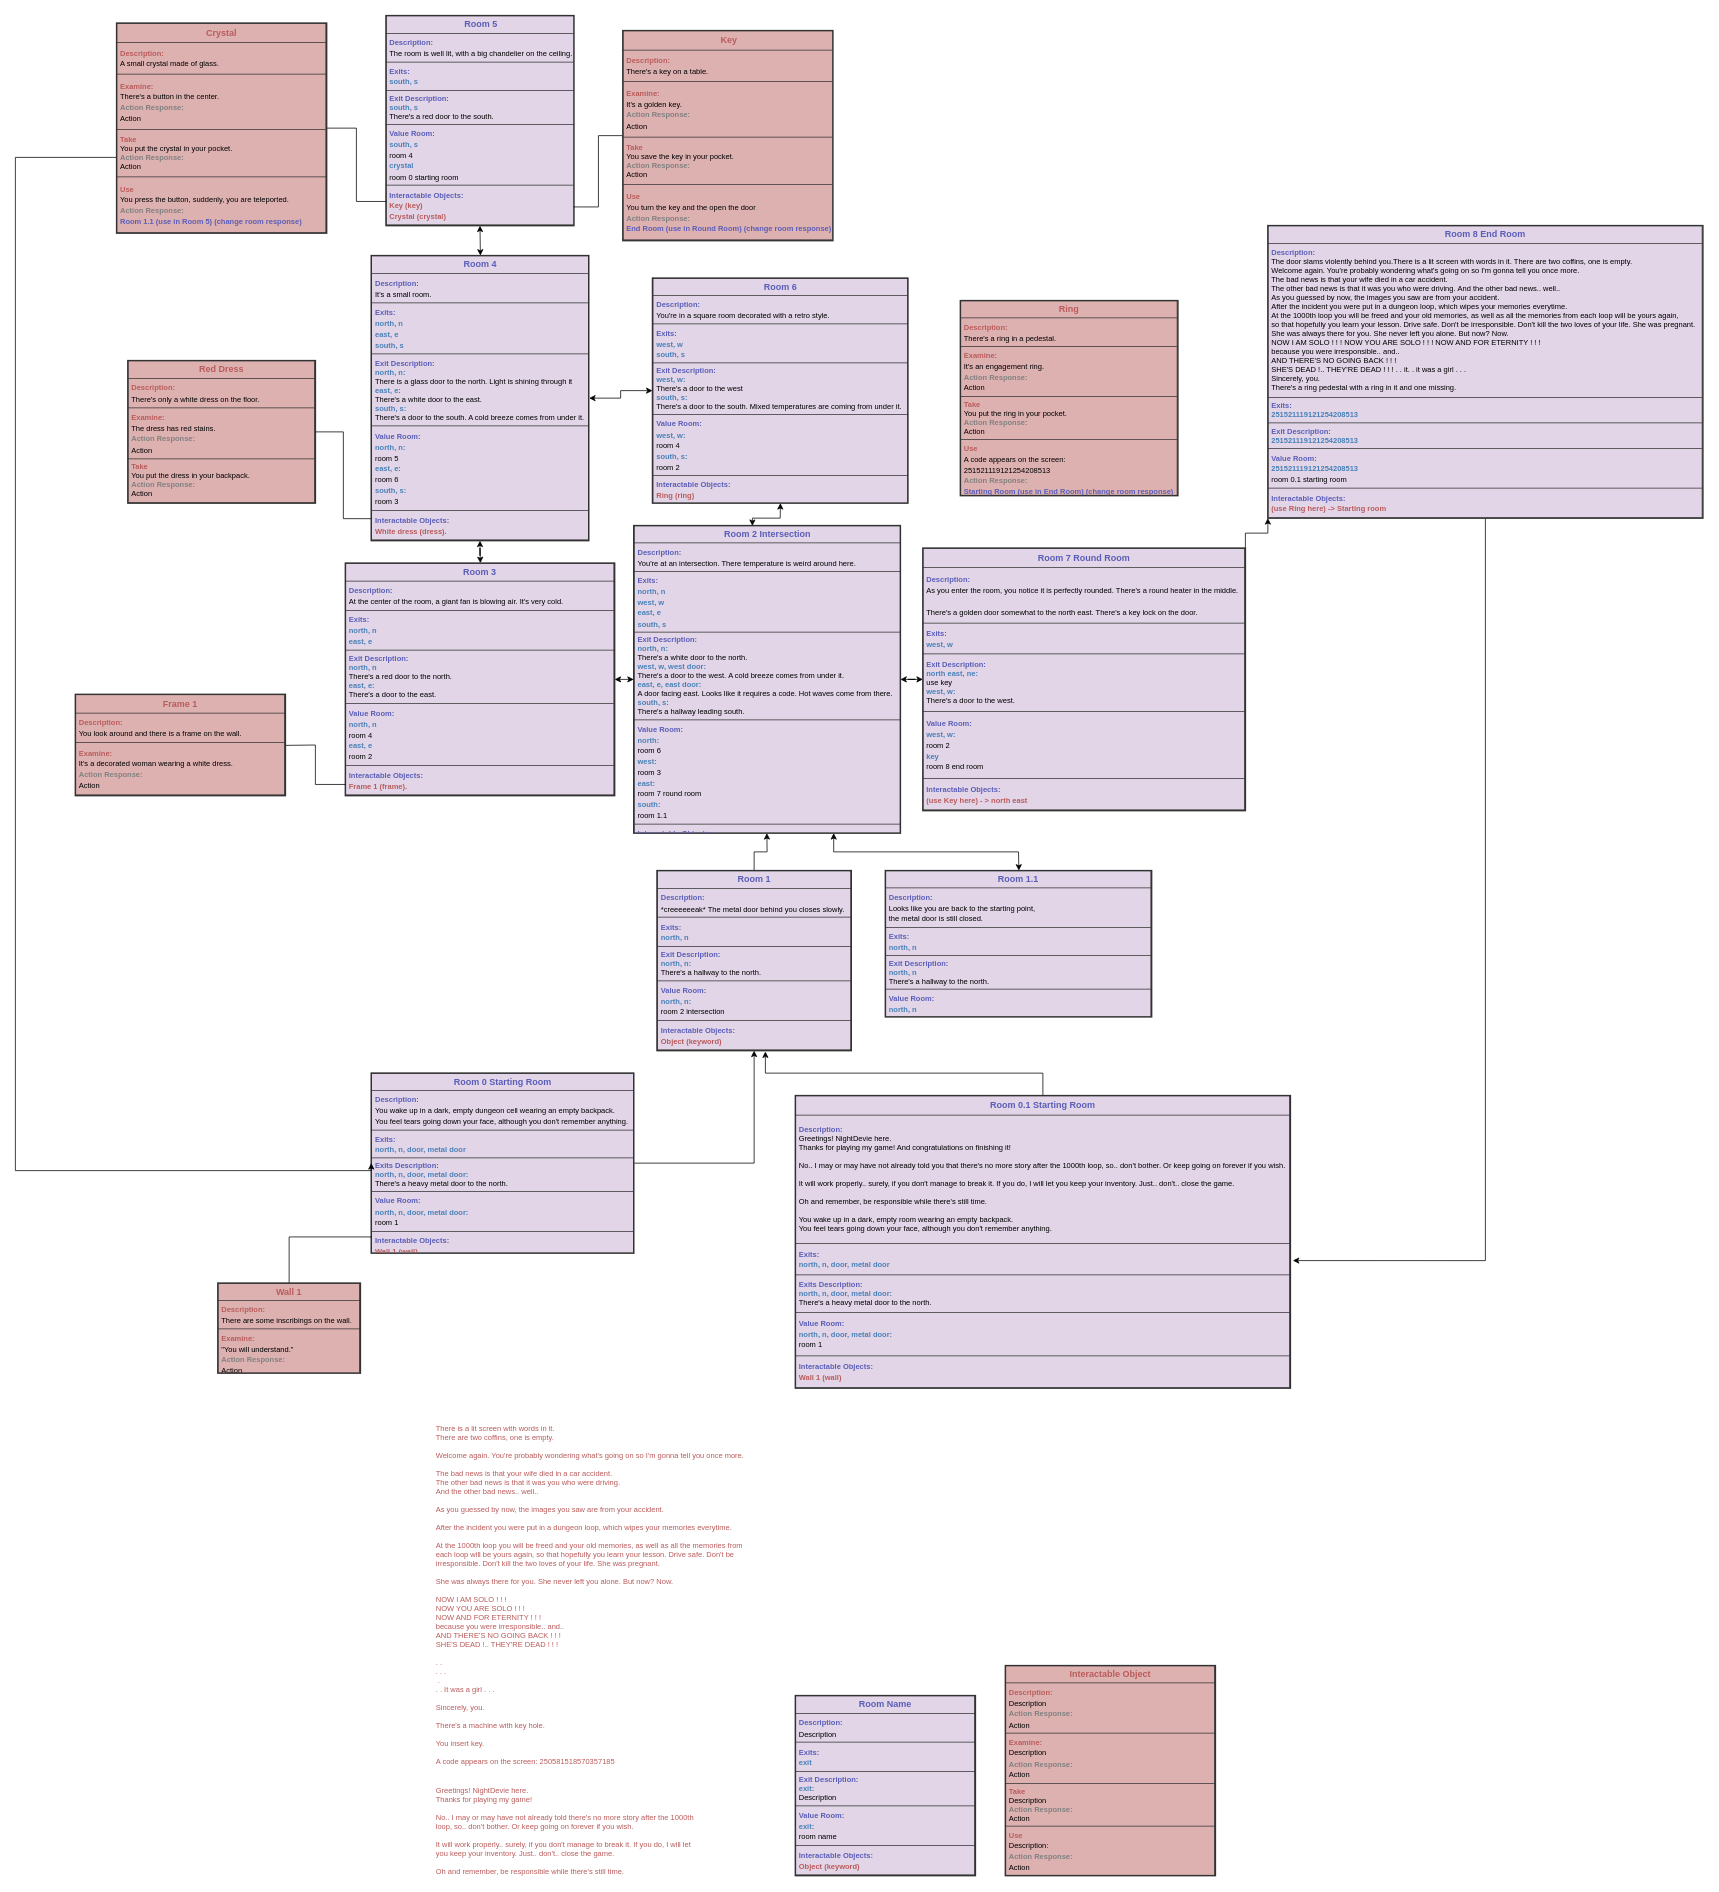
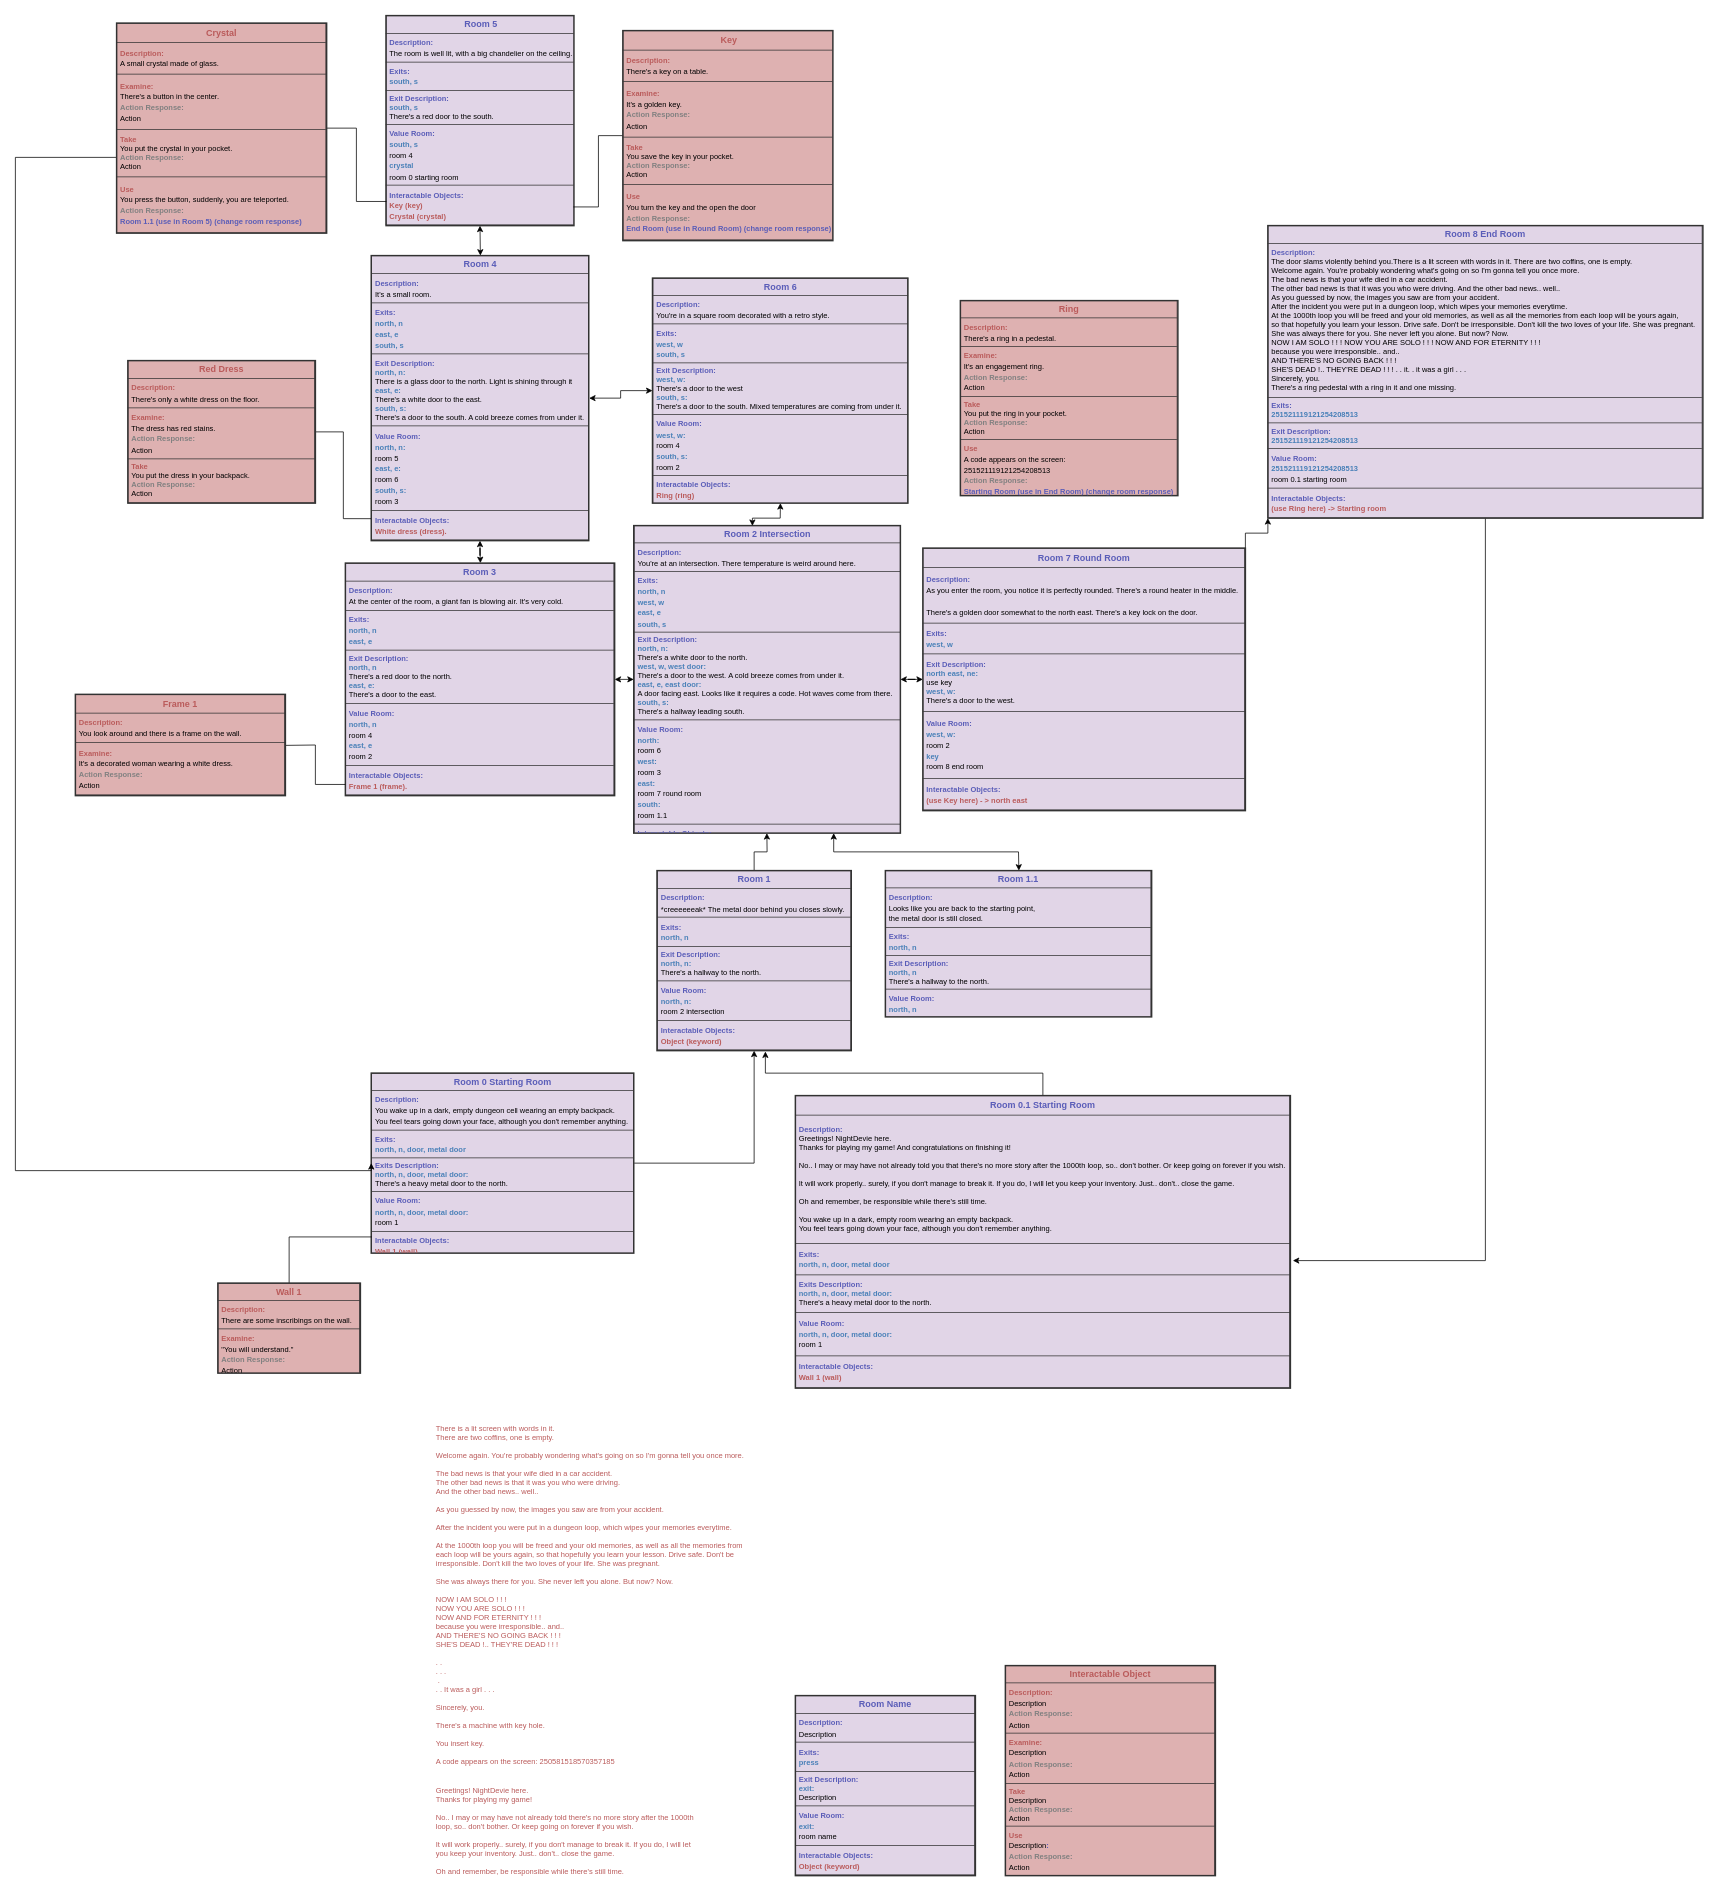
node "Room Name Description: Description Exits: exit Exit Description: exit: Description Value Room: exit: room name Interactable Objects: Object (keyword)": label "Room Name Description: Description Exits: exit Exit Description: exit: Description Value Room: exit: room name Interactable Objects: Object (keyword)" -> "Room Name Description: Description Exits: press Exit Description: exit: Description Value Room: exit: room name Interactable Objects: Object (keyword)"
